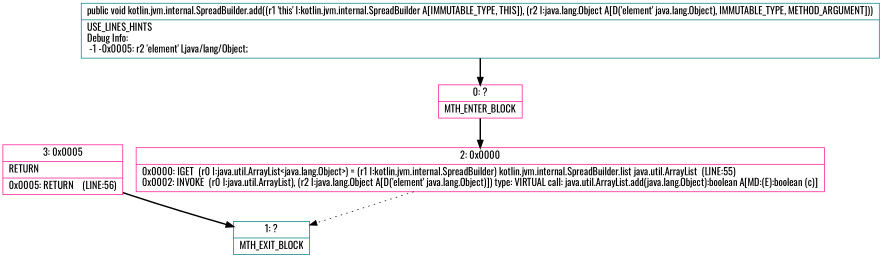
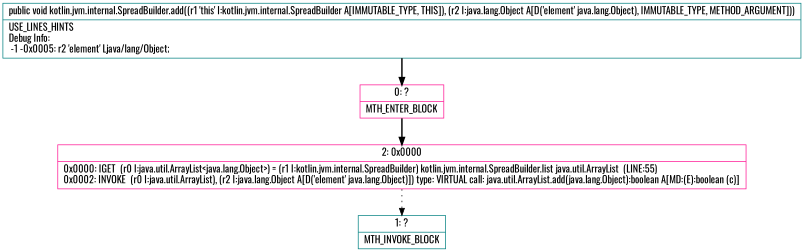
node "3: 0x0005": removed
node "1: ?": text "MTH_EXIT_BLOCK" -> "MTH_INVOKE_BLOCK"
